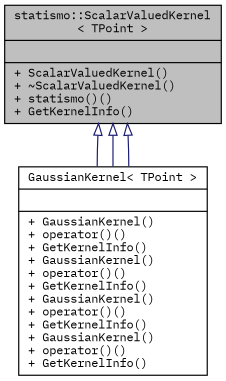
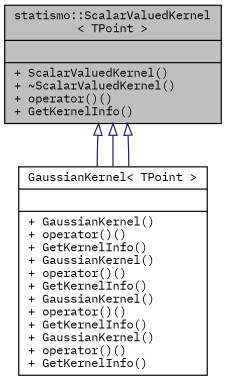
node "statismo::ScalarValuedKernel": text "+ statismo()()" -> "+ operator()()"
